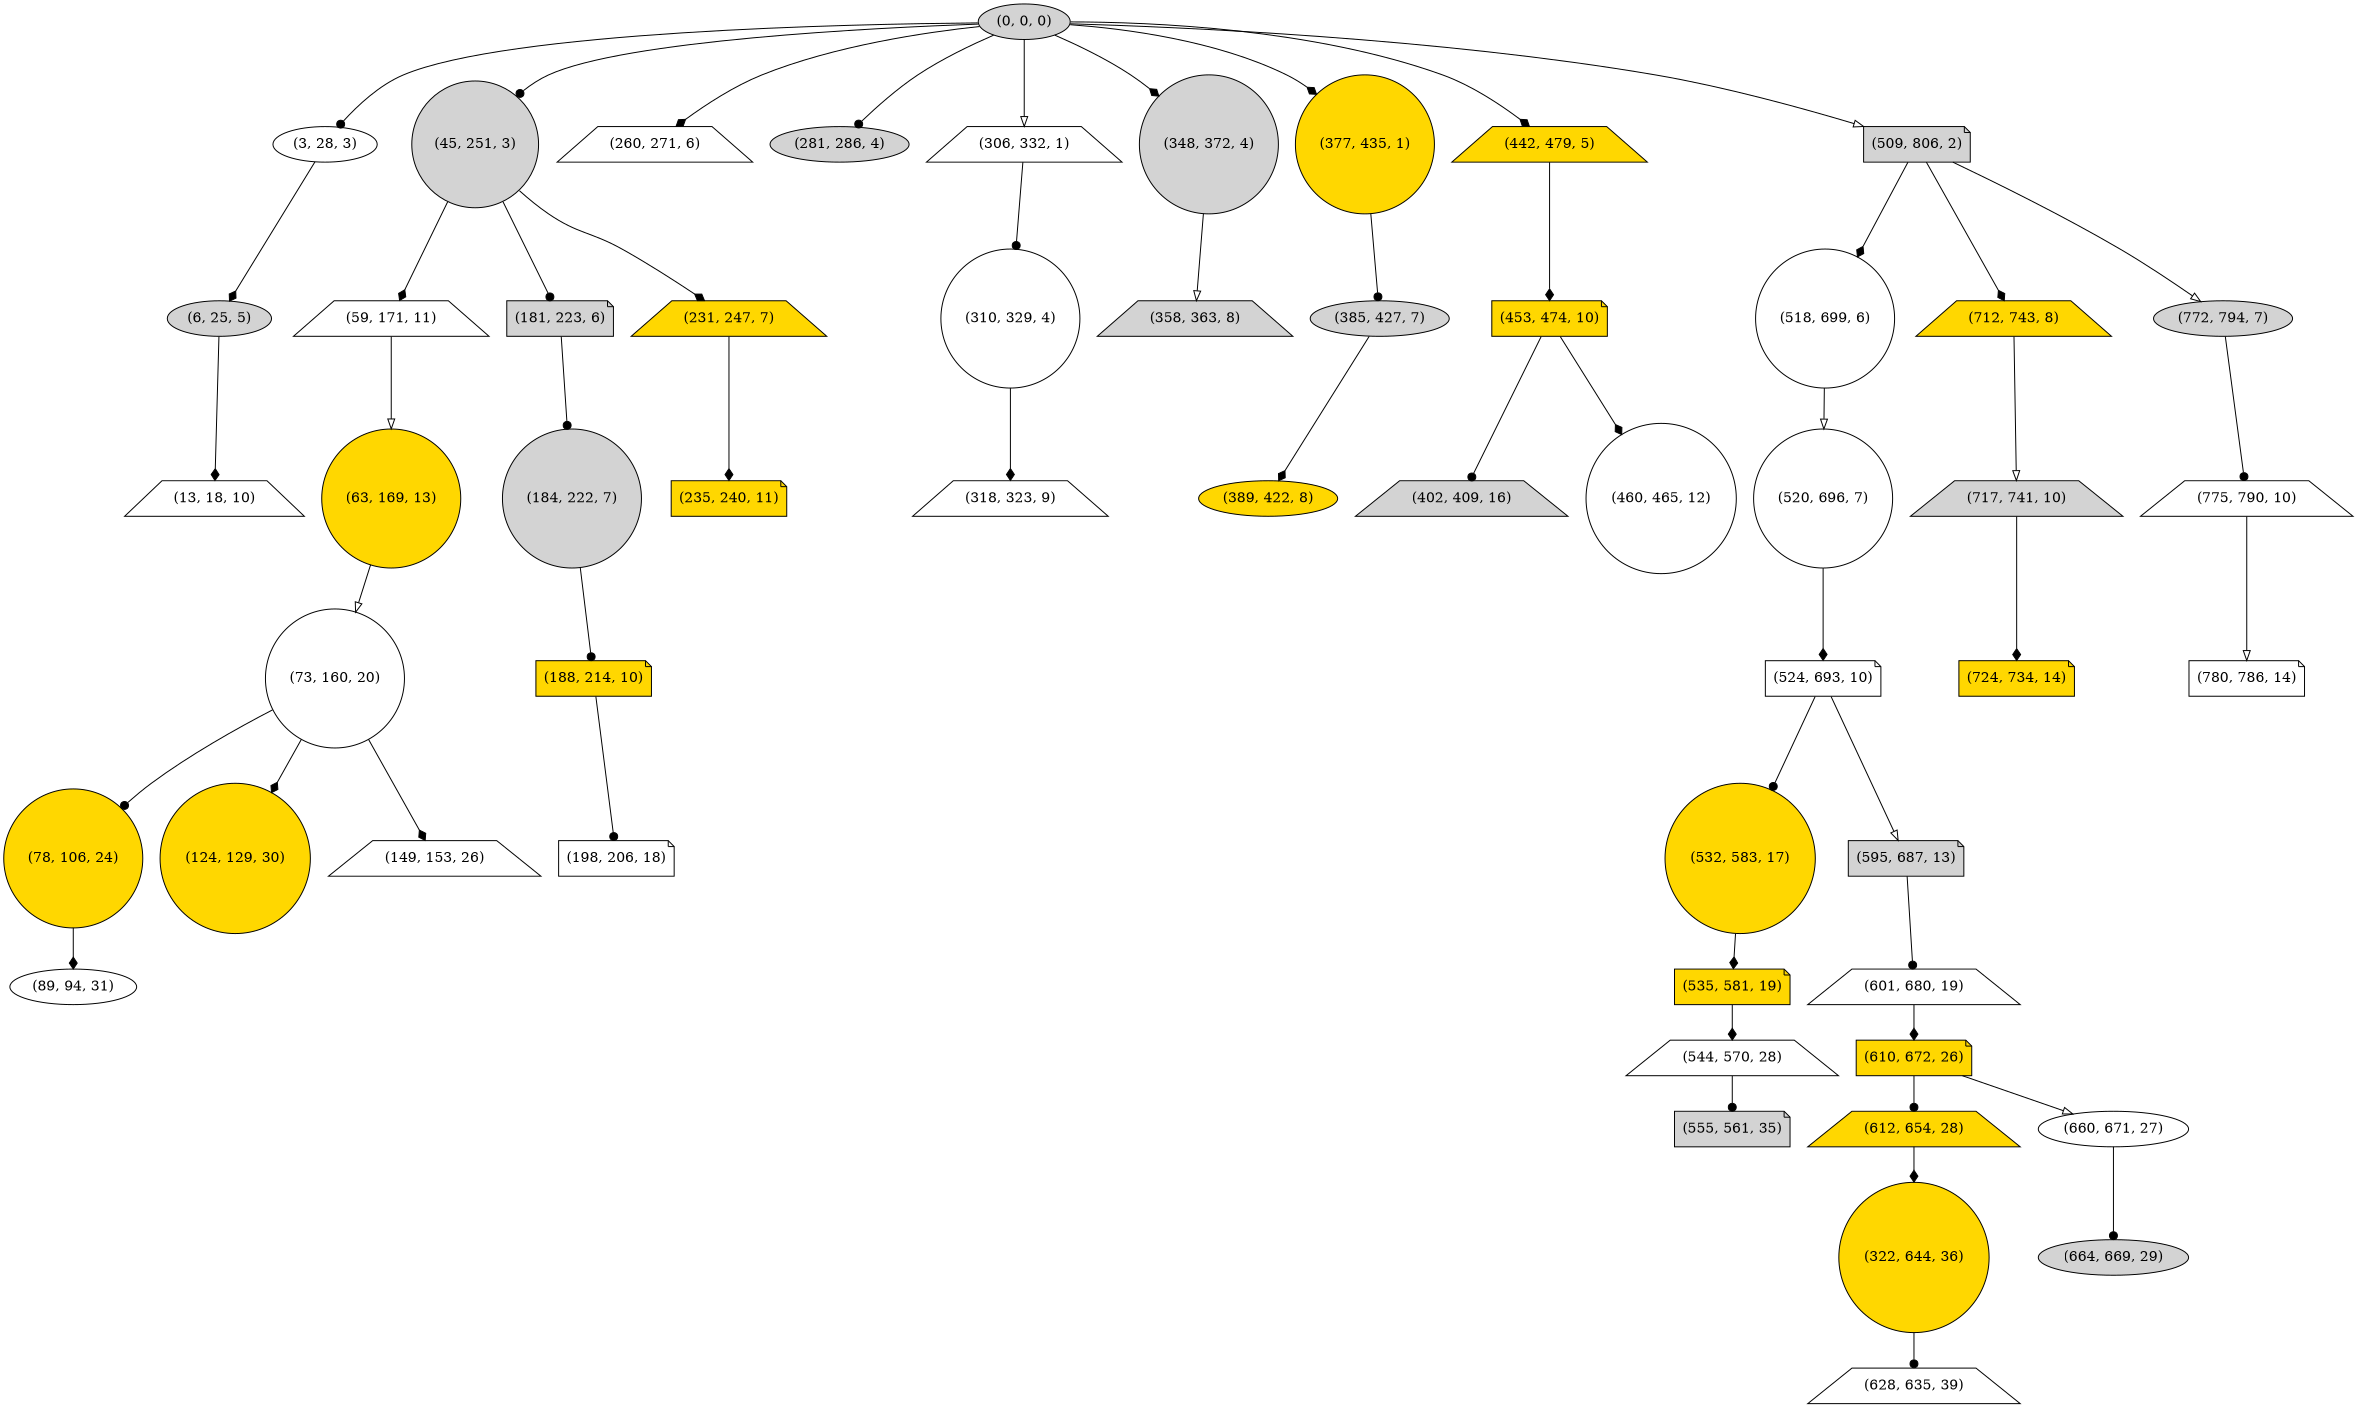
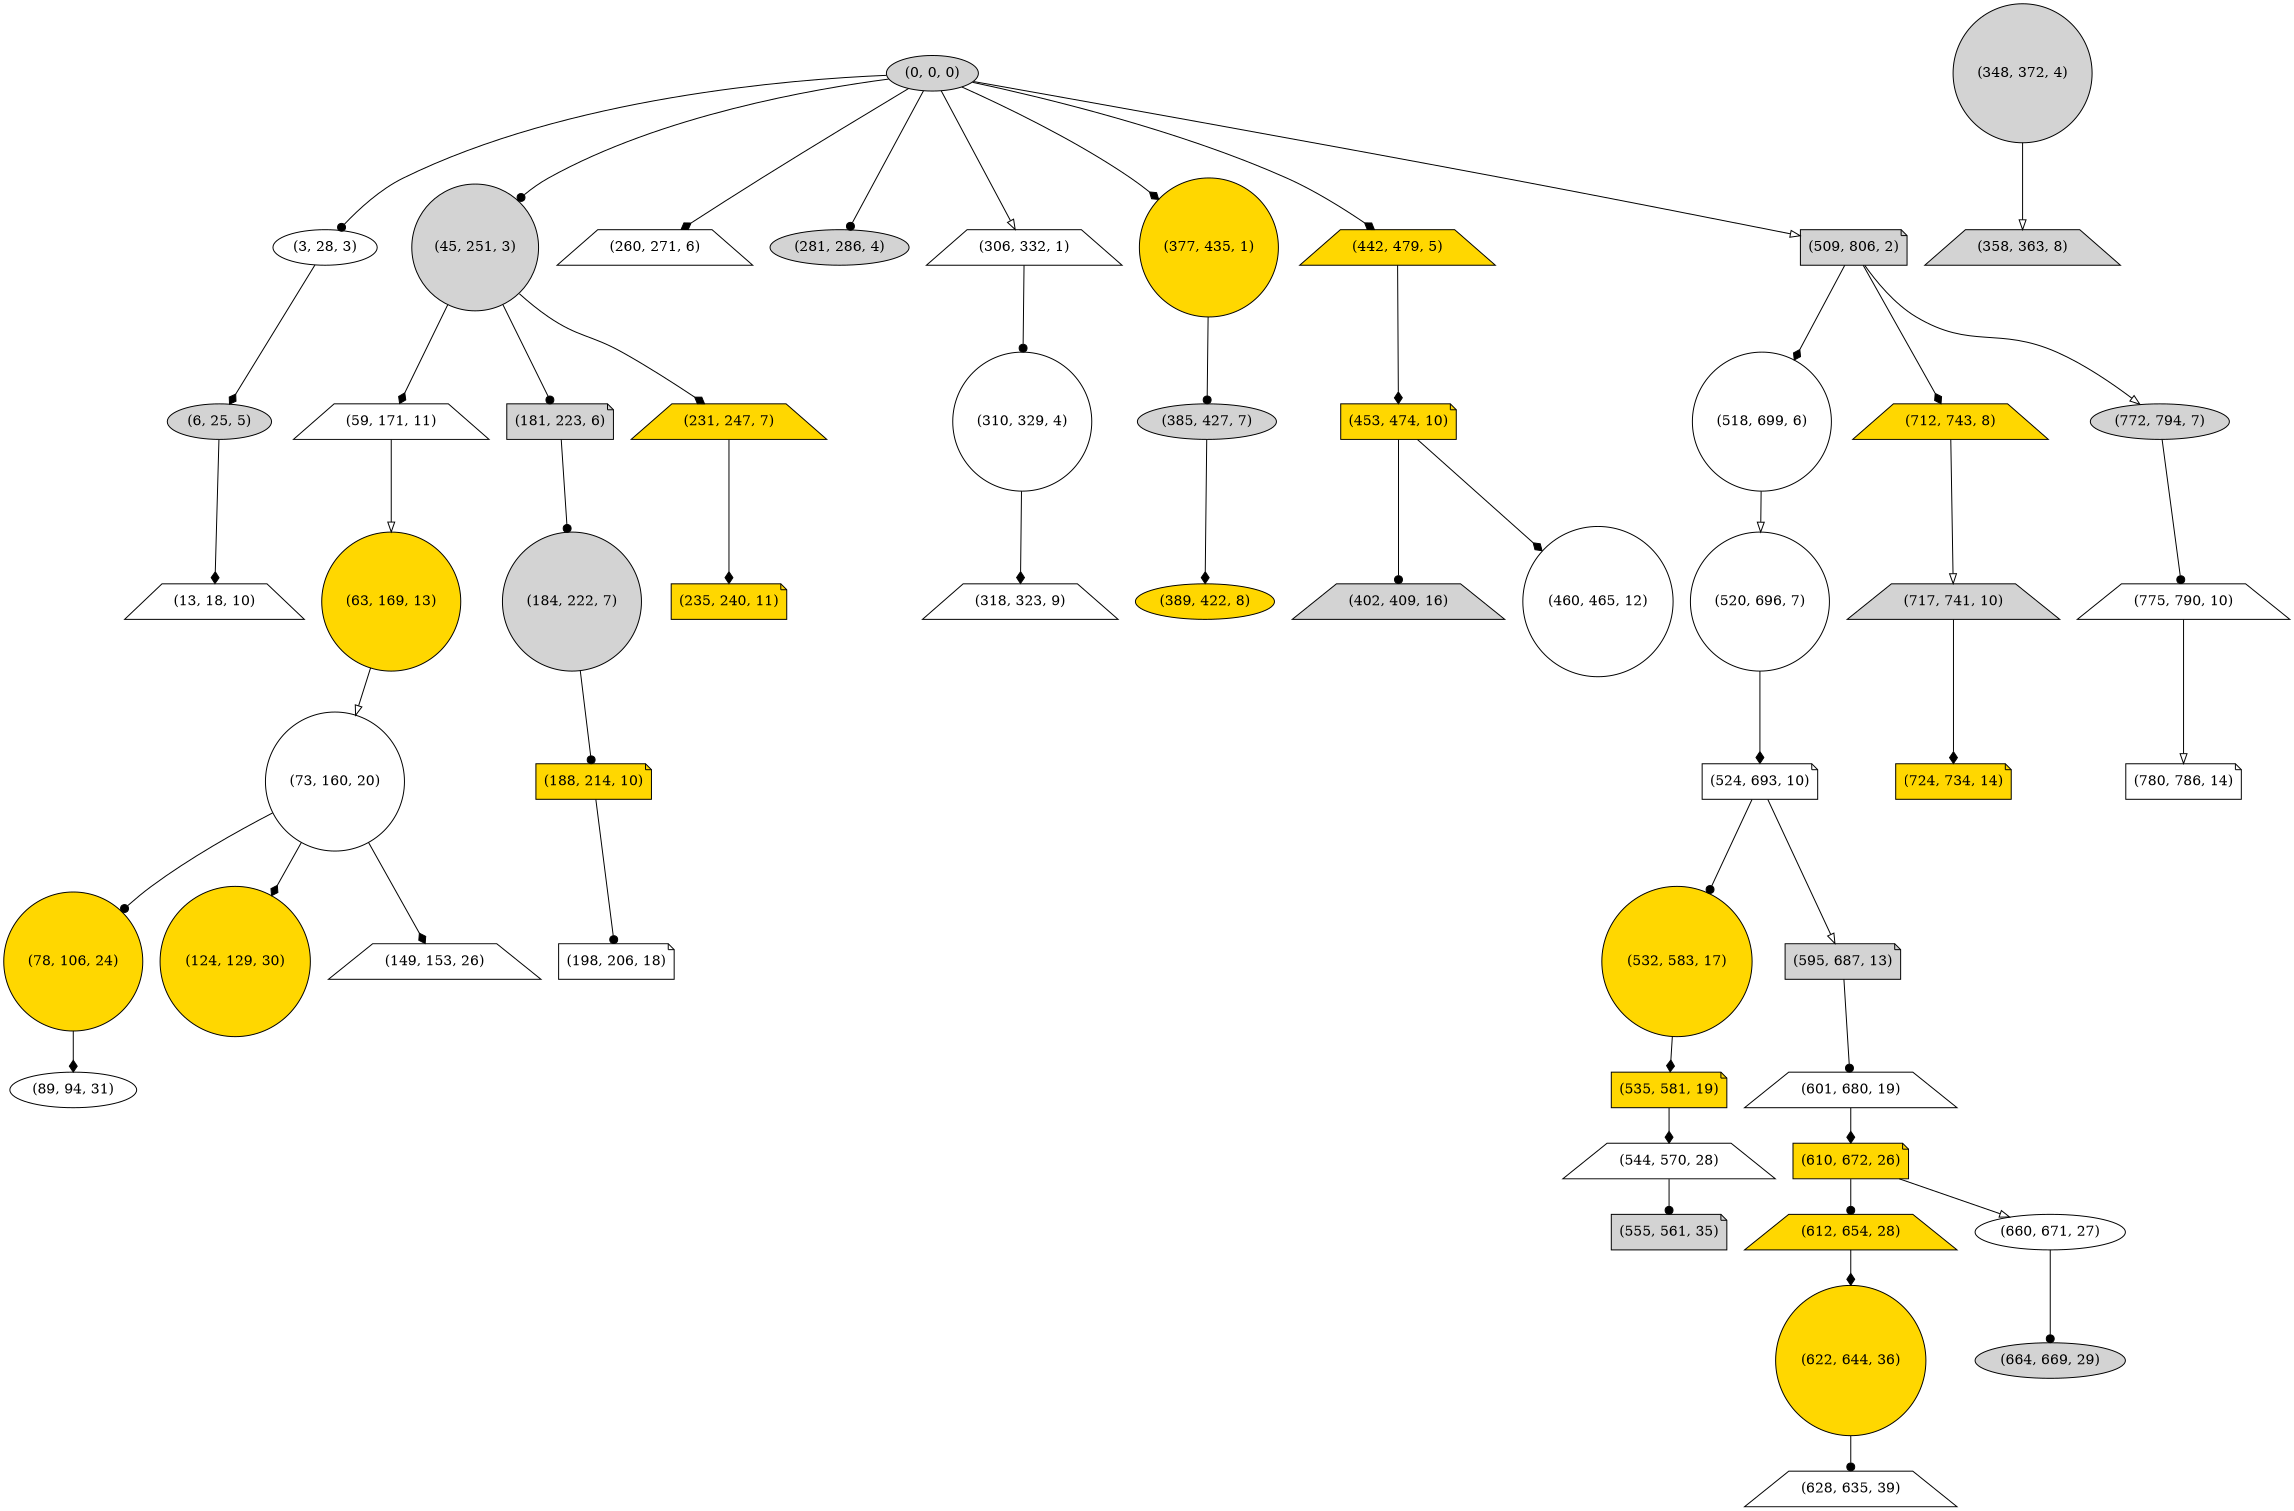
edge "(0, 0, 0)" -> "(348, 372, 4)": removed
node "(322, 644, 36)": label "(322, 644, 36)" -> "(622, 644, 36)"
